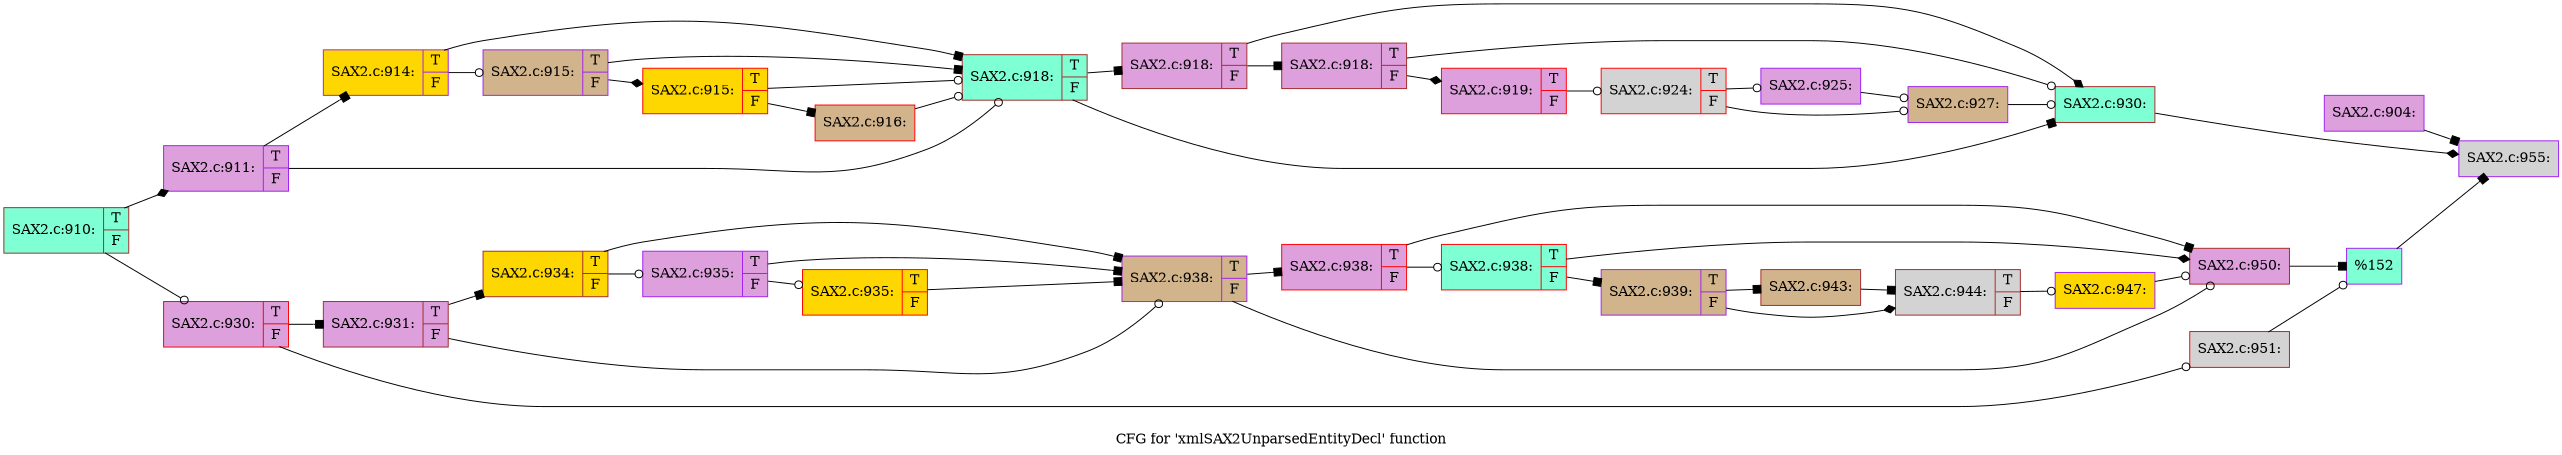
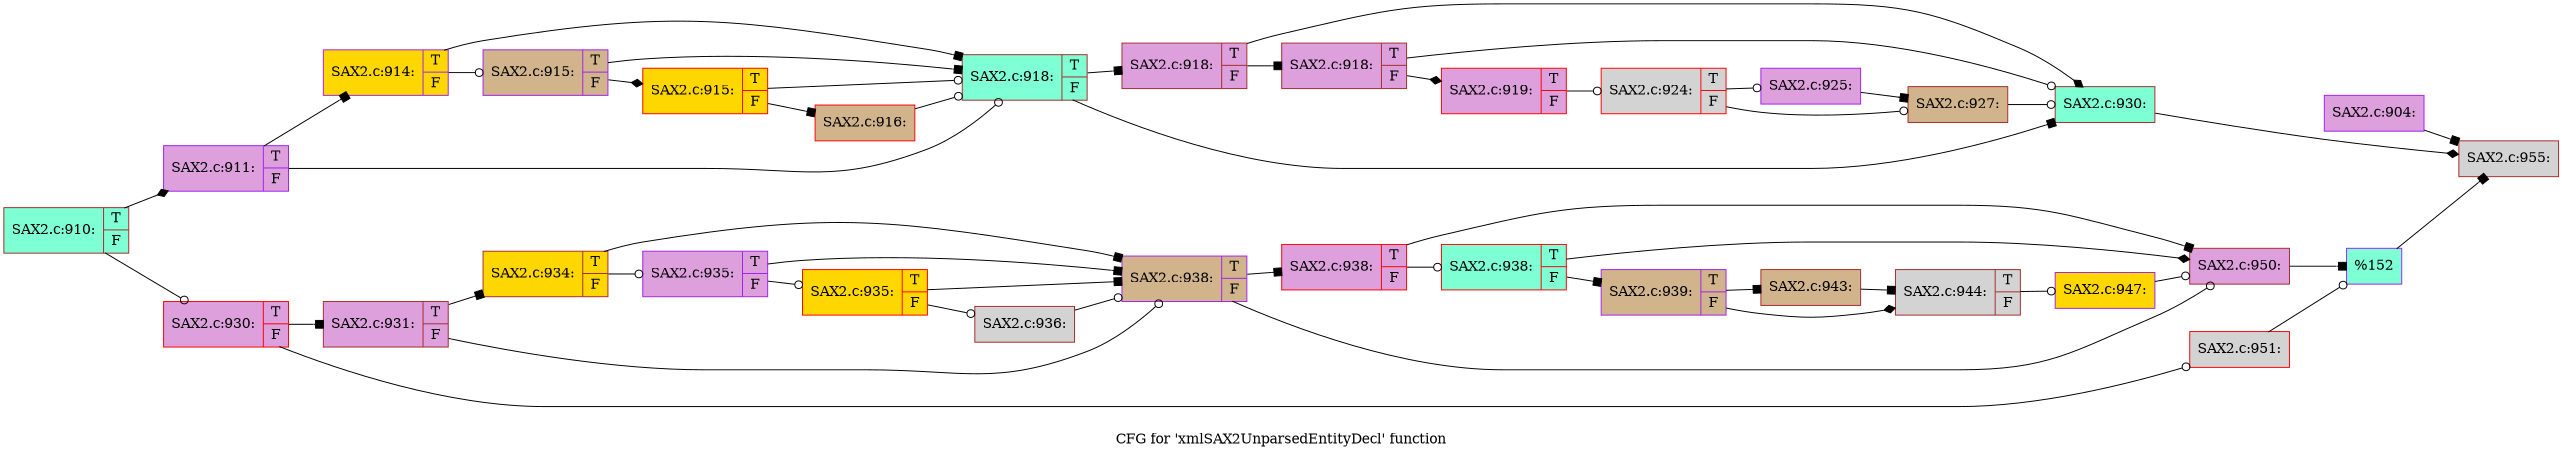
edge "SAX2.c:925:" -> "SAX2.c:927:": arrowhead odot -> box
node "SAX2.c:927:": color purple -> brown
node "SAX2.c:955:": color purple -> brown
node "SAX2.c:936:": added
